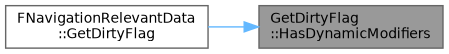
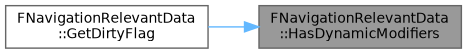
node "GetDirtyFlag ::HasDynamicModifiers": label "GetDirtyFlag ::HasDynamicModifiers" -> "FNavigationRelevantData ::HasDynamicModifiers"
